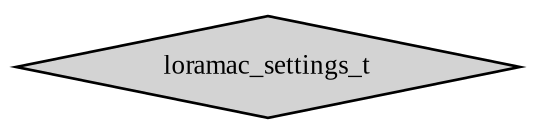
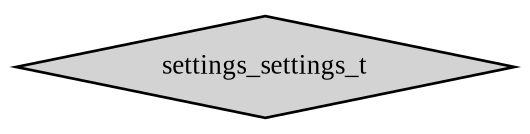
node "loramac_settings_t": label "loramac_settings_t" -> "settings_settings_t"
